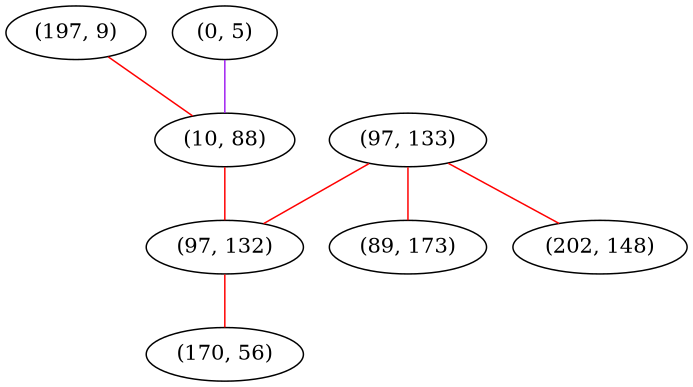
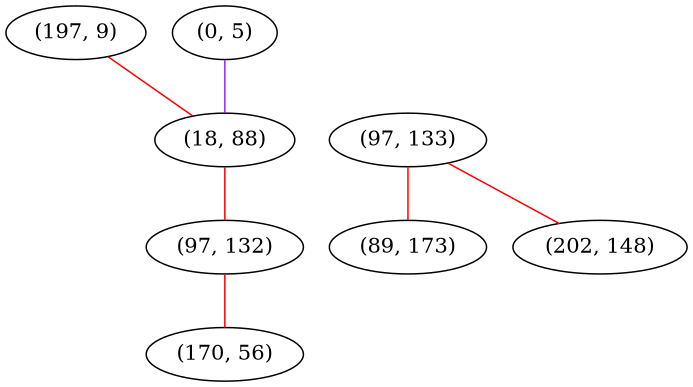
node "(10, 88)": label "(10, 88)" -> "(18, 88)"
edge "(97, 133)" -- "(97, 132)": removed
